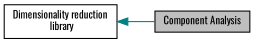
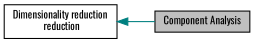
node "Dimensionality reduction library": label "Dimensionality reduction library" -> "Dimensionality reduction reduction"
